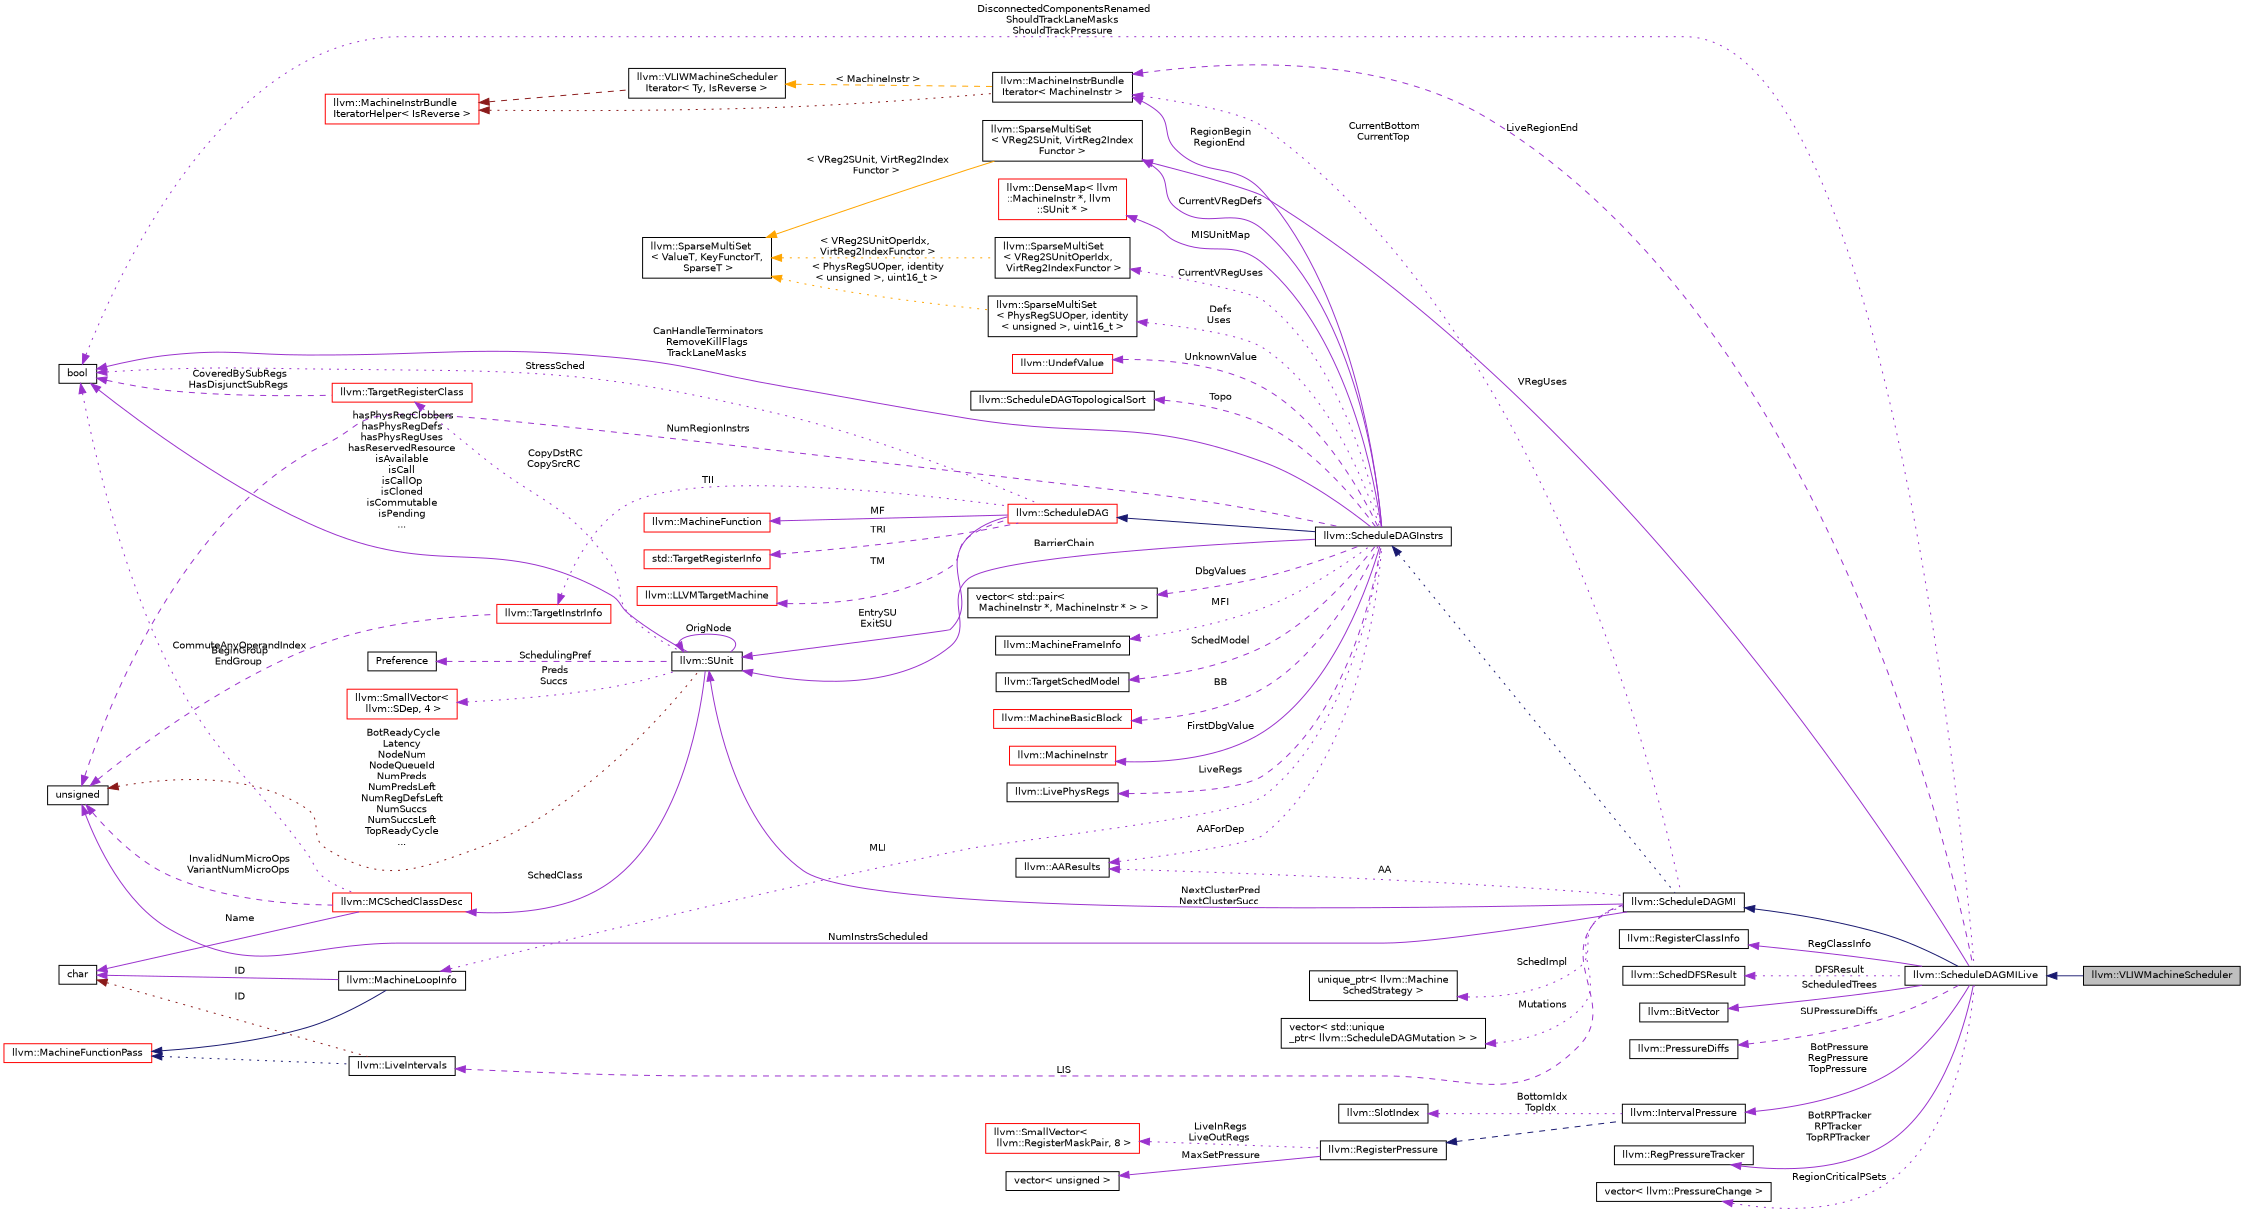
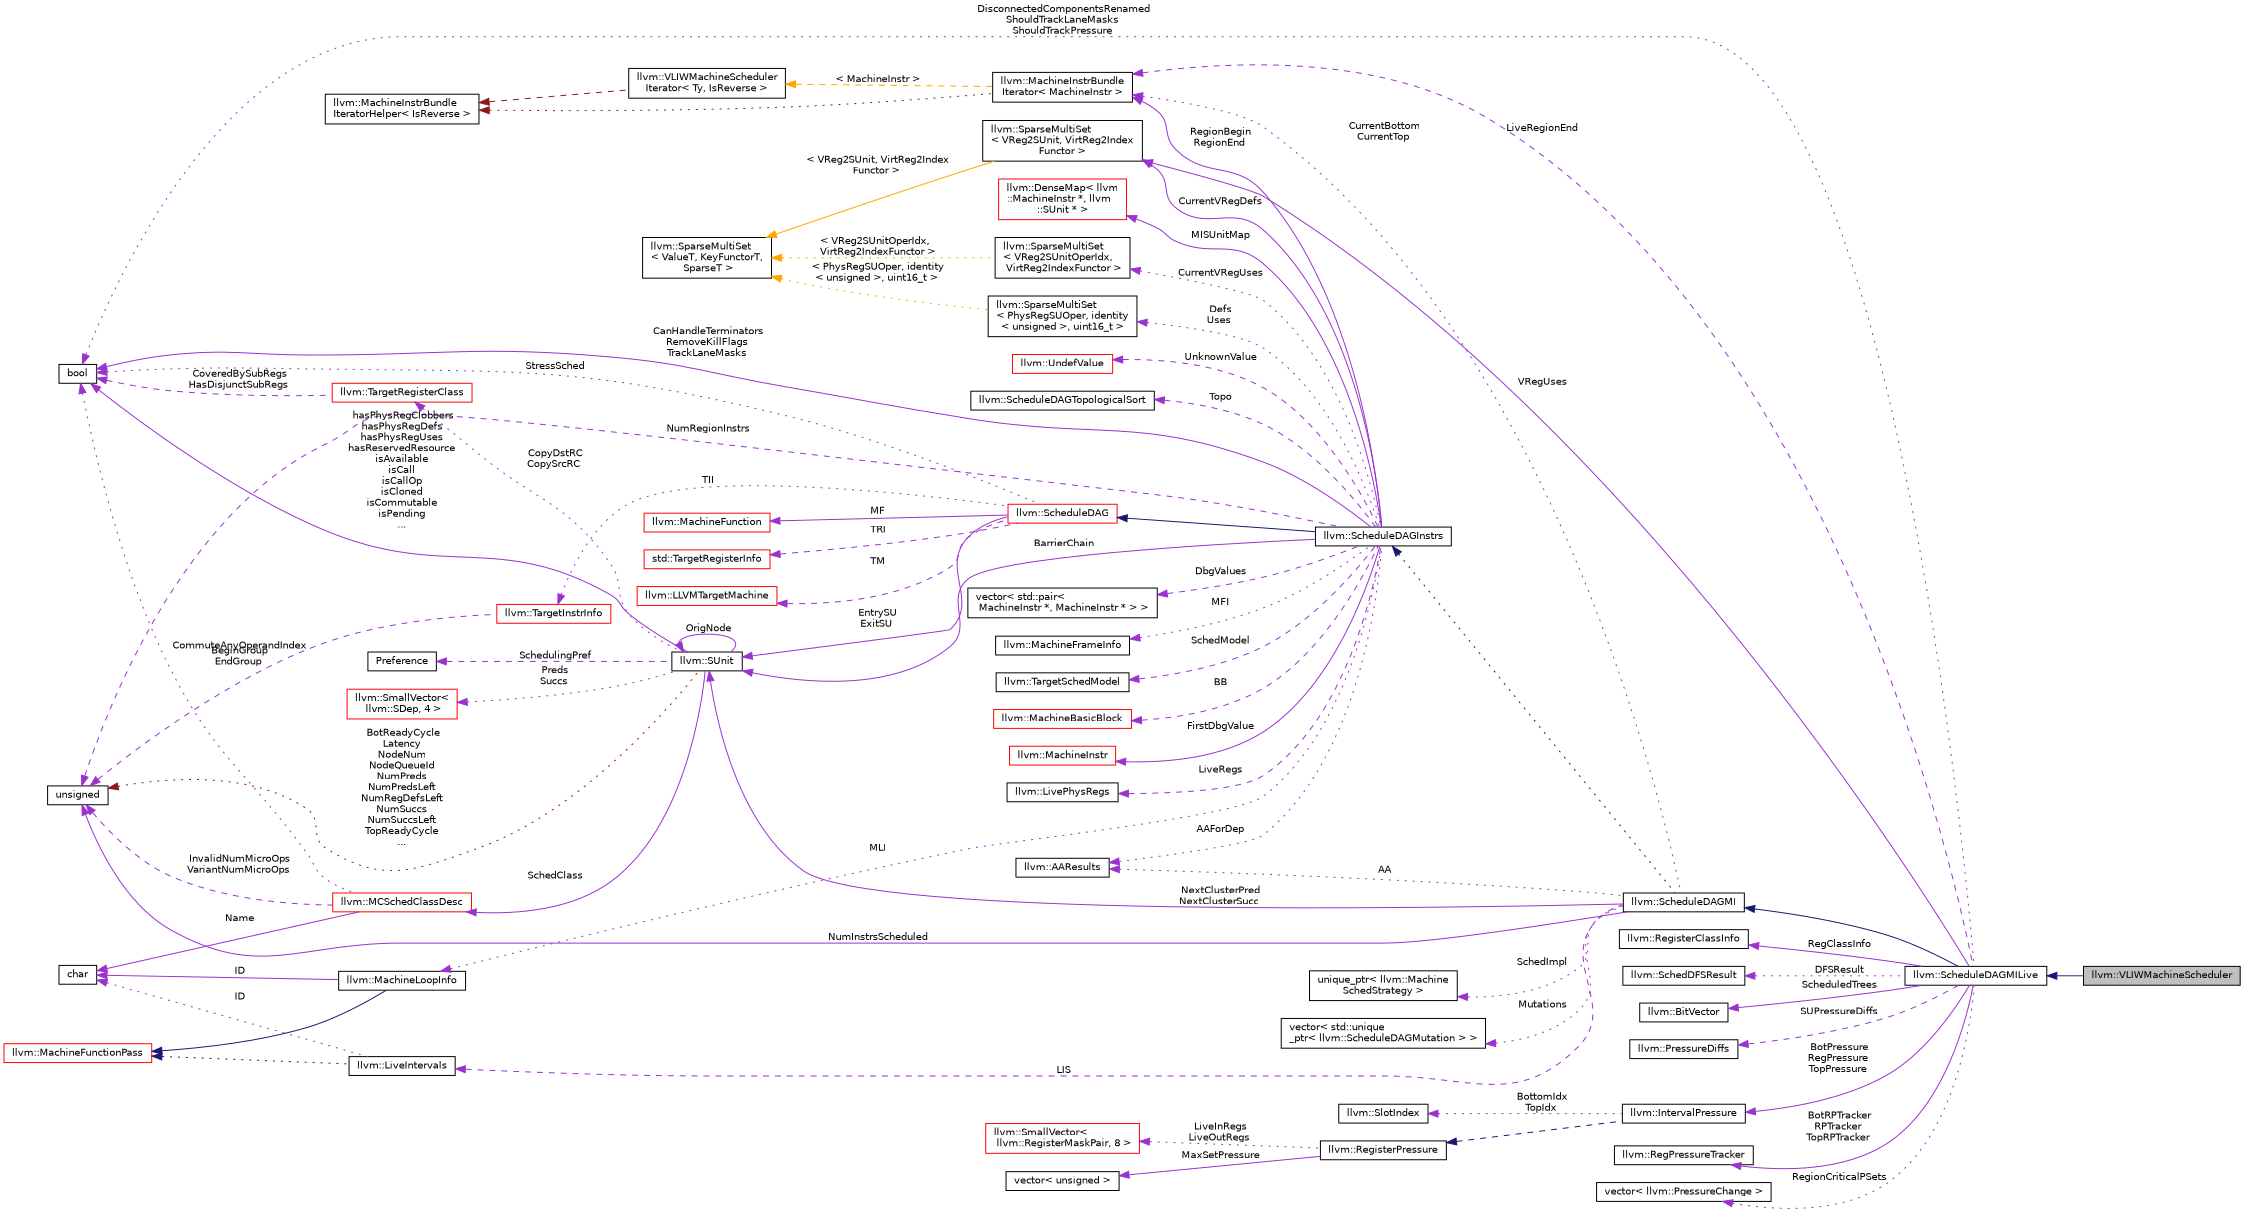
node "llvm::MachineInstrBundle IteratorHelper< IsReverse >": color red -> black
edge "llvm::LiveIntervals" -> "char": color firebrick4 -> darkorchid3
